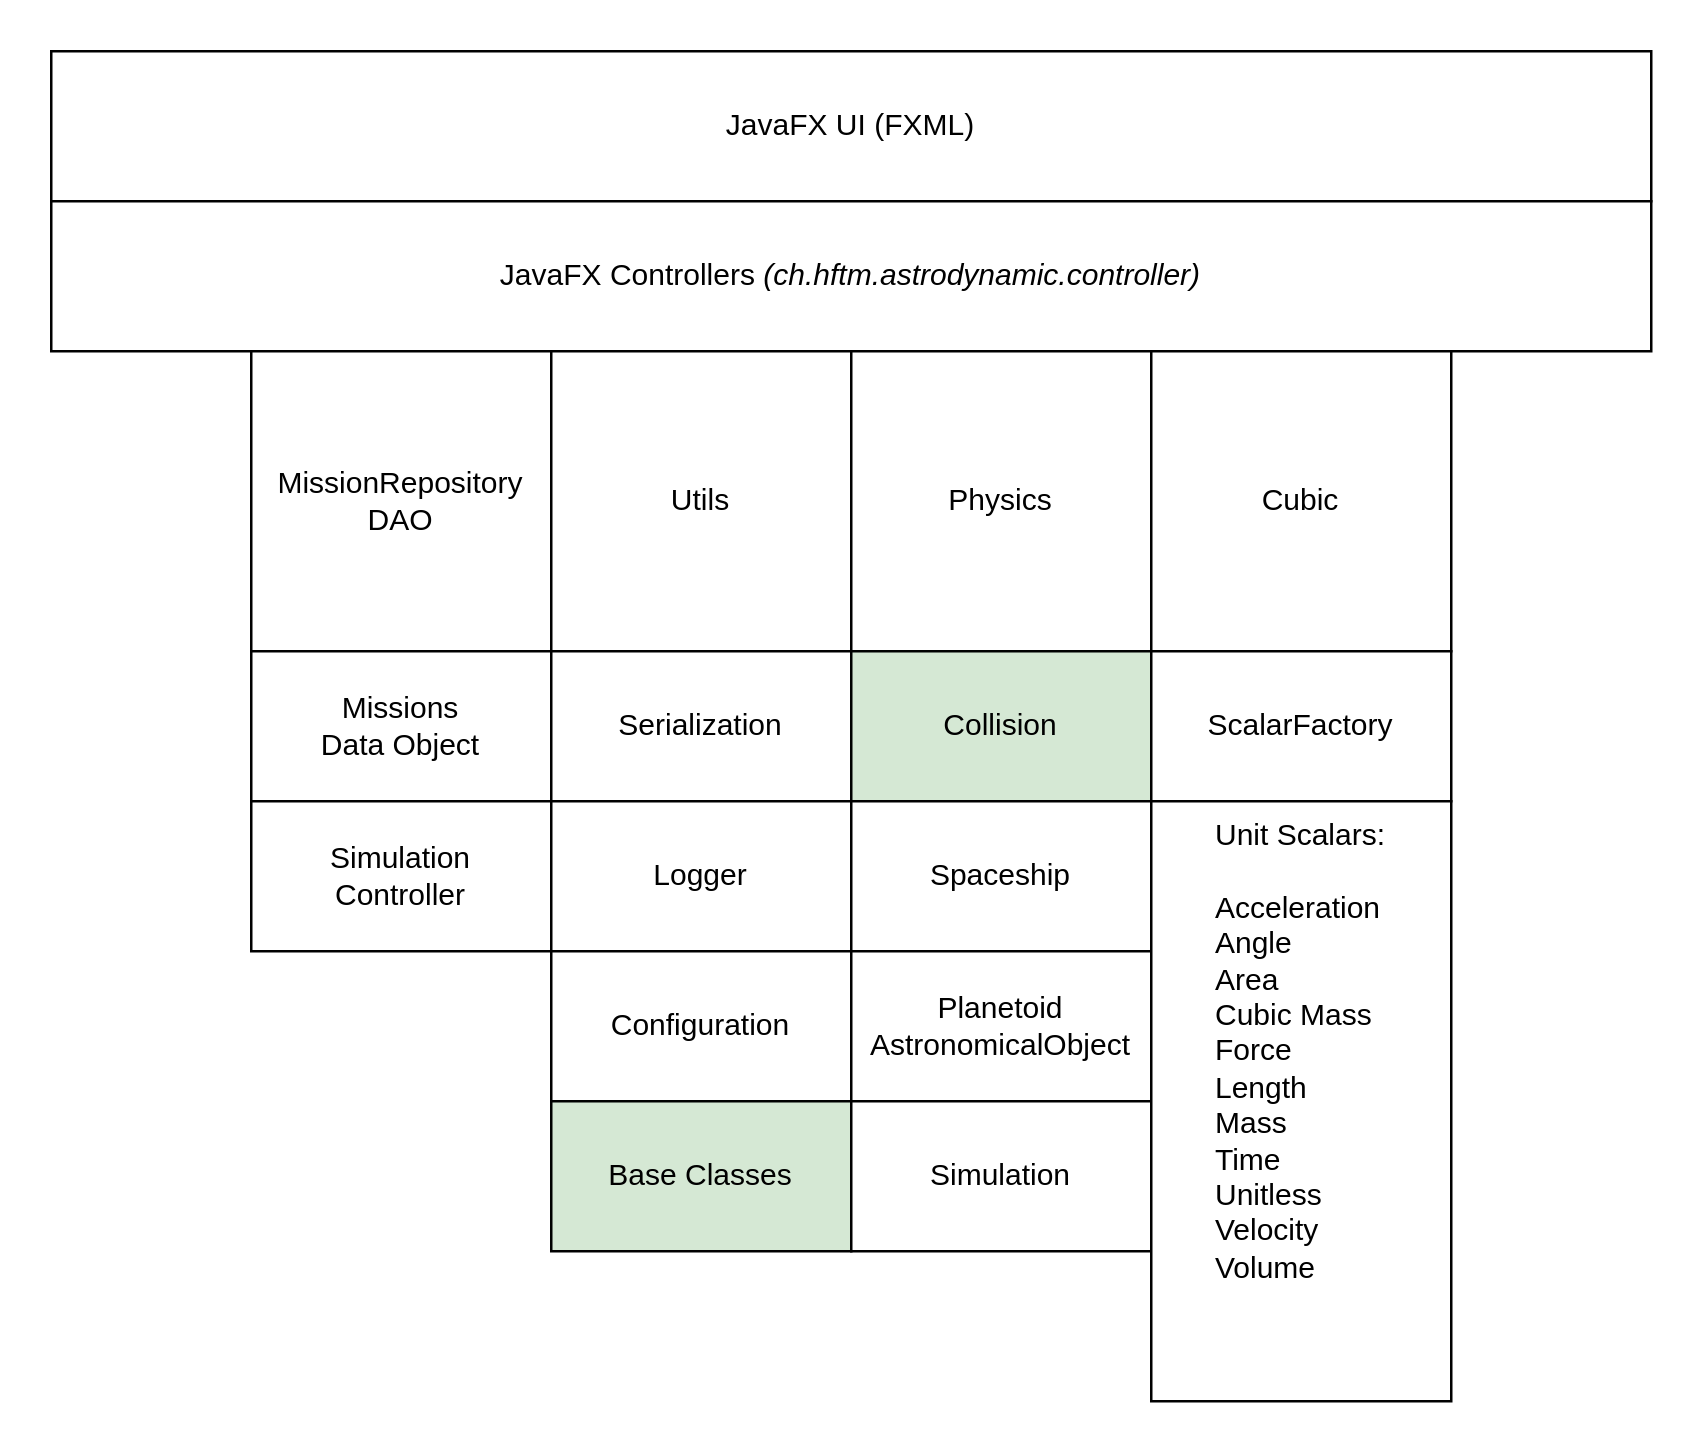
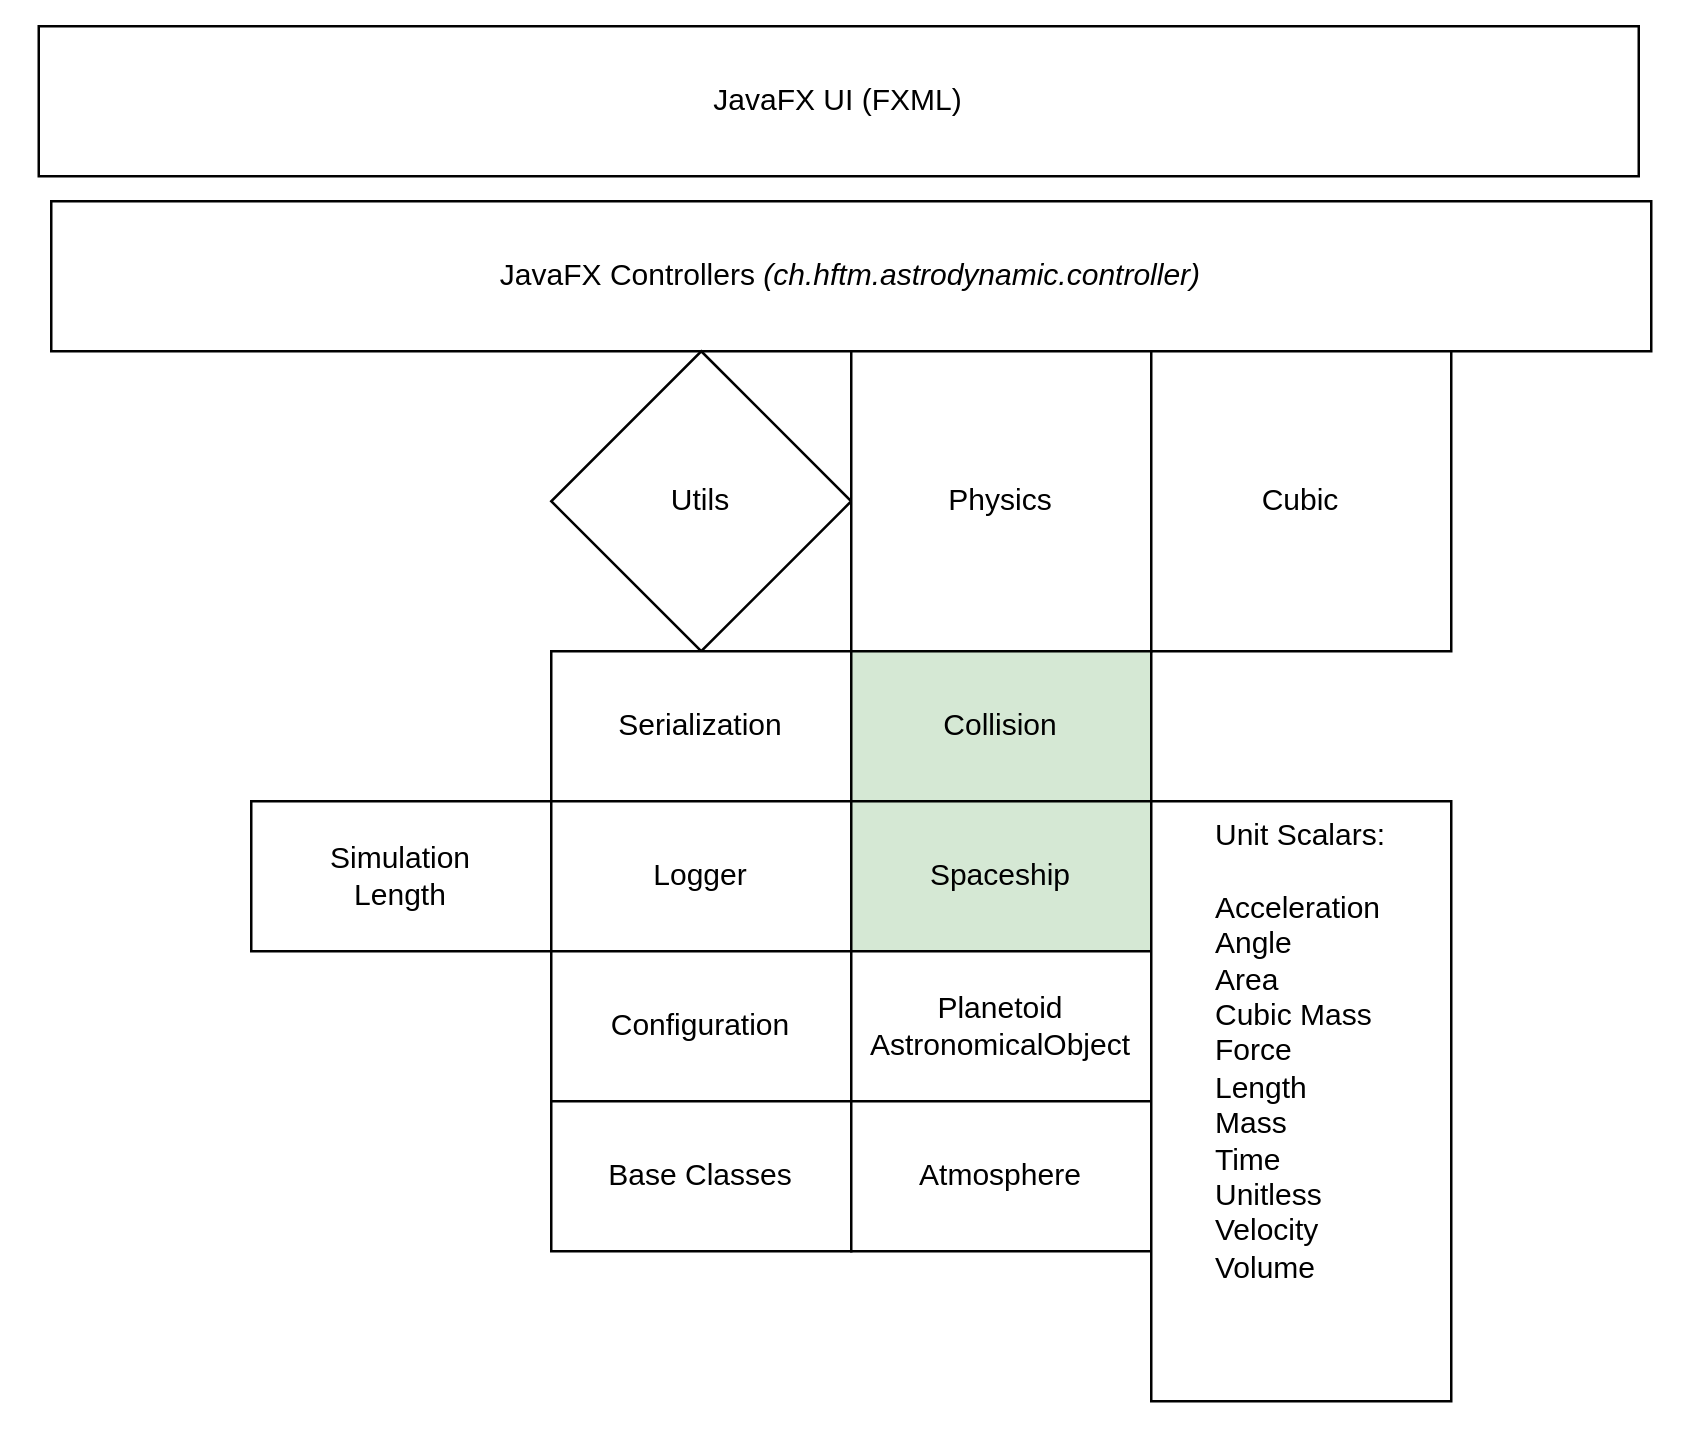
node "JavaFX UI (FXML)": moved (851, 126) -> (839, 101)
node "MissionRepository DAO": removed
node "Utils": shape rectangle -> diamond
node "Missions Data Object": removed
node "ScalarFactory": removed
node "Simulation Controller": label "Simulation Controller" -> "Simulation Length"
node "Spaceship": fillcolor #ffffff -> #d5e8d4
node "Base Classes": fillcolor #d5e8d4 -> #ffffff
node "Simulation": label "Simulation" -> "Atmosphere"
